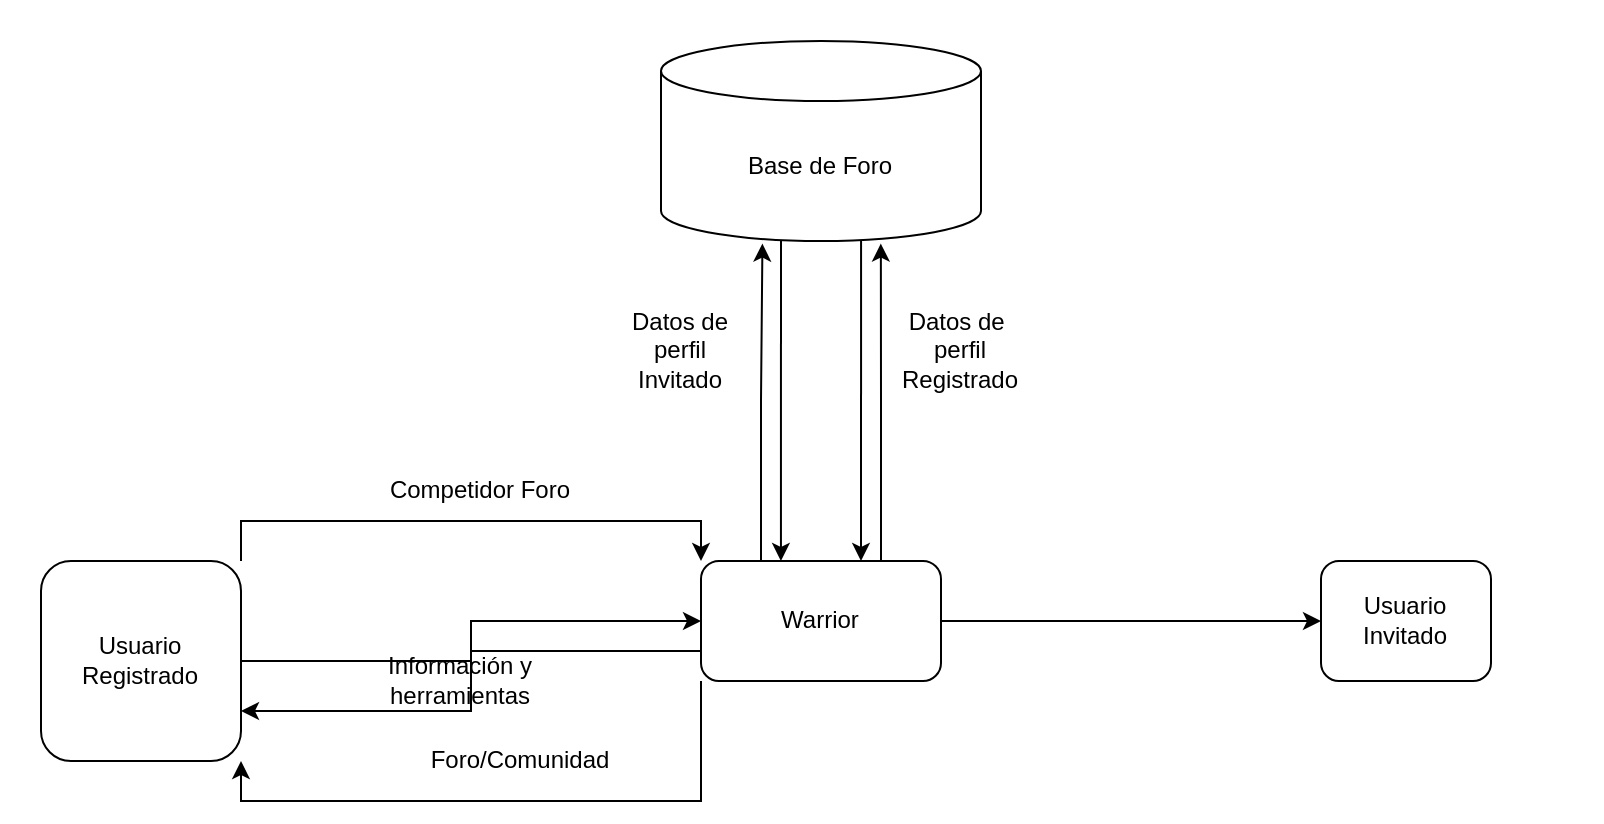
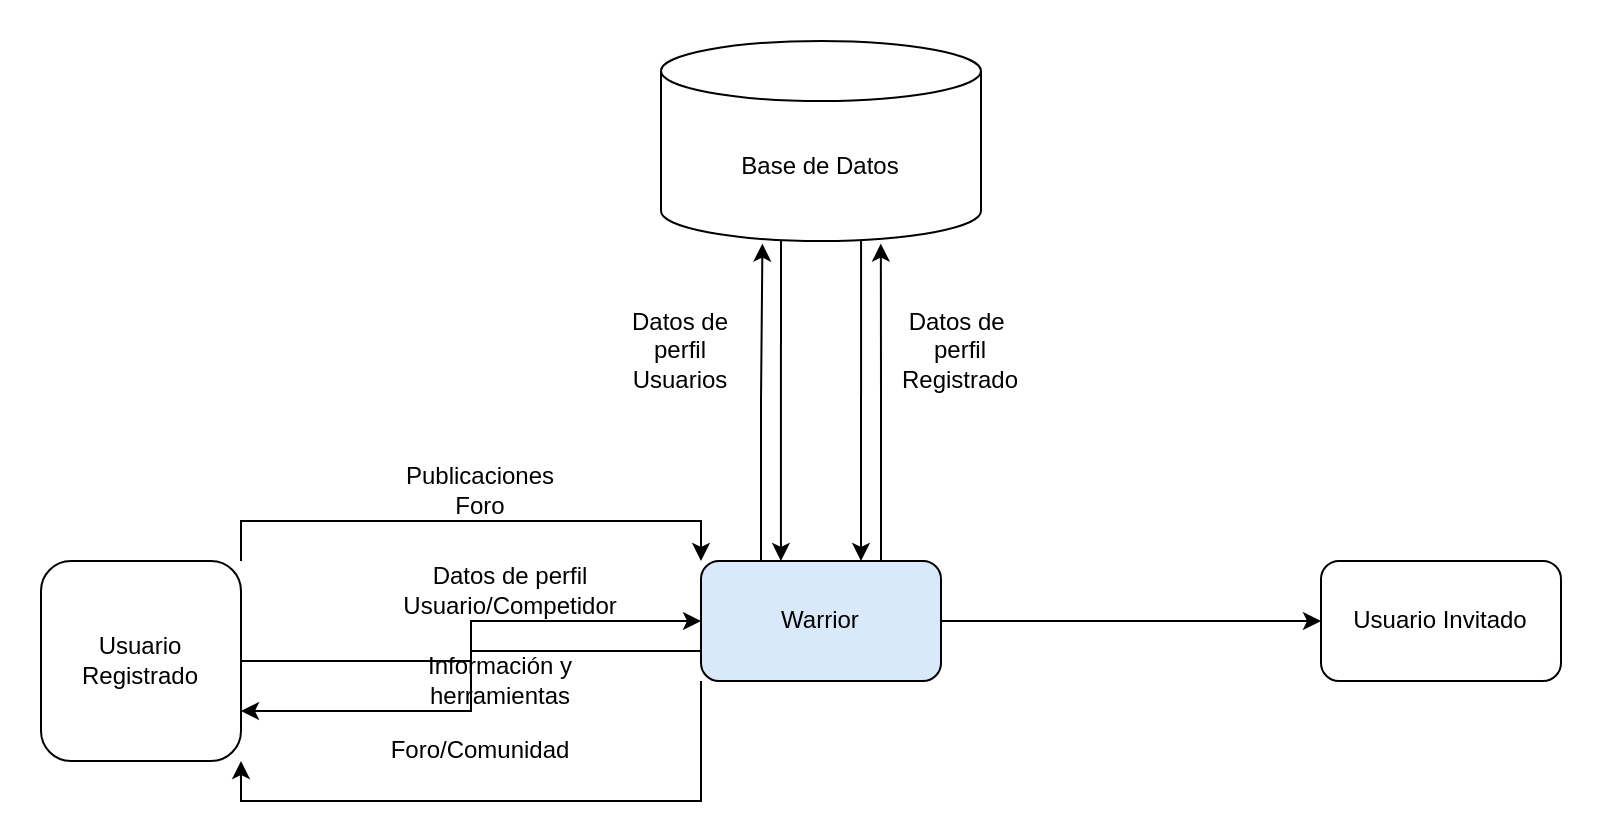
node "Base de Foro": label "Base de Foro" -> "Base de Datos"
node "Datos de perfil Invitado": label "Datos de perfil Invitado" -> "Datos de perfil Usuarios"
node "Competidor Foro": label "Competidor Foro" -> "Publicaciones Foro"
node "Datos de perfil Usuario/Competidor": added
node "Warrior": fillcolor #ffffff -> #dae8fc
node "Usuario Invitado": size 170x120 -> 240x120
node "Información y herramientas": moved (461, 681) -> (501, 681)
node "Foro/Comunidad": moved (521, 761) -> (481, 751)
